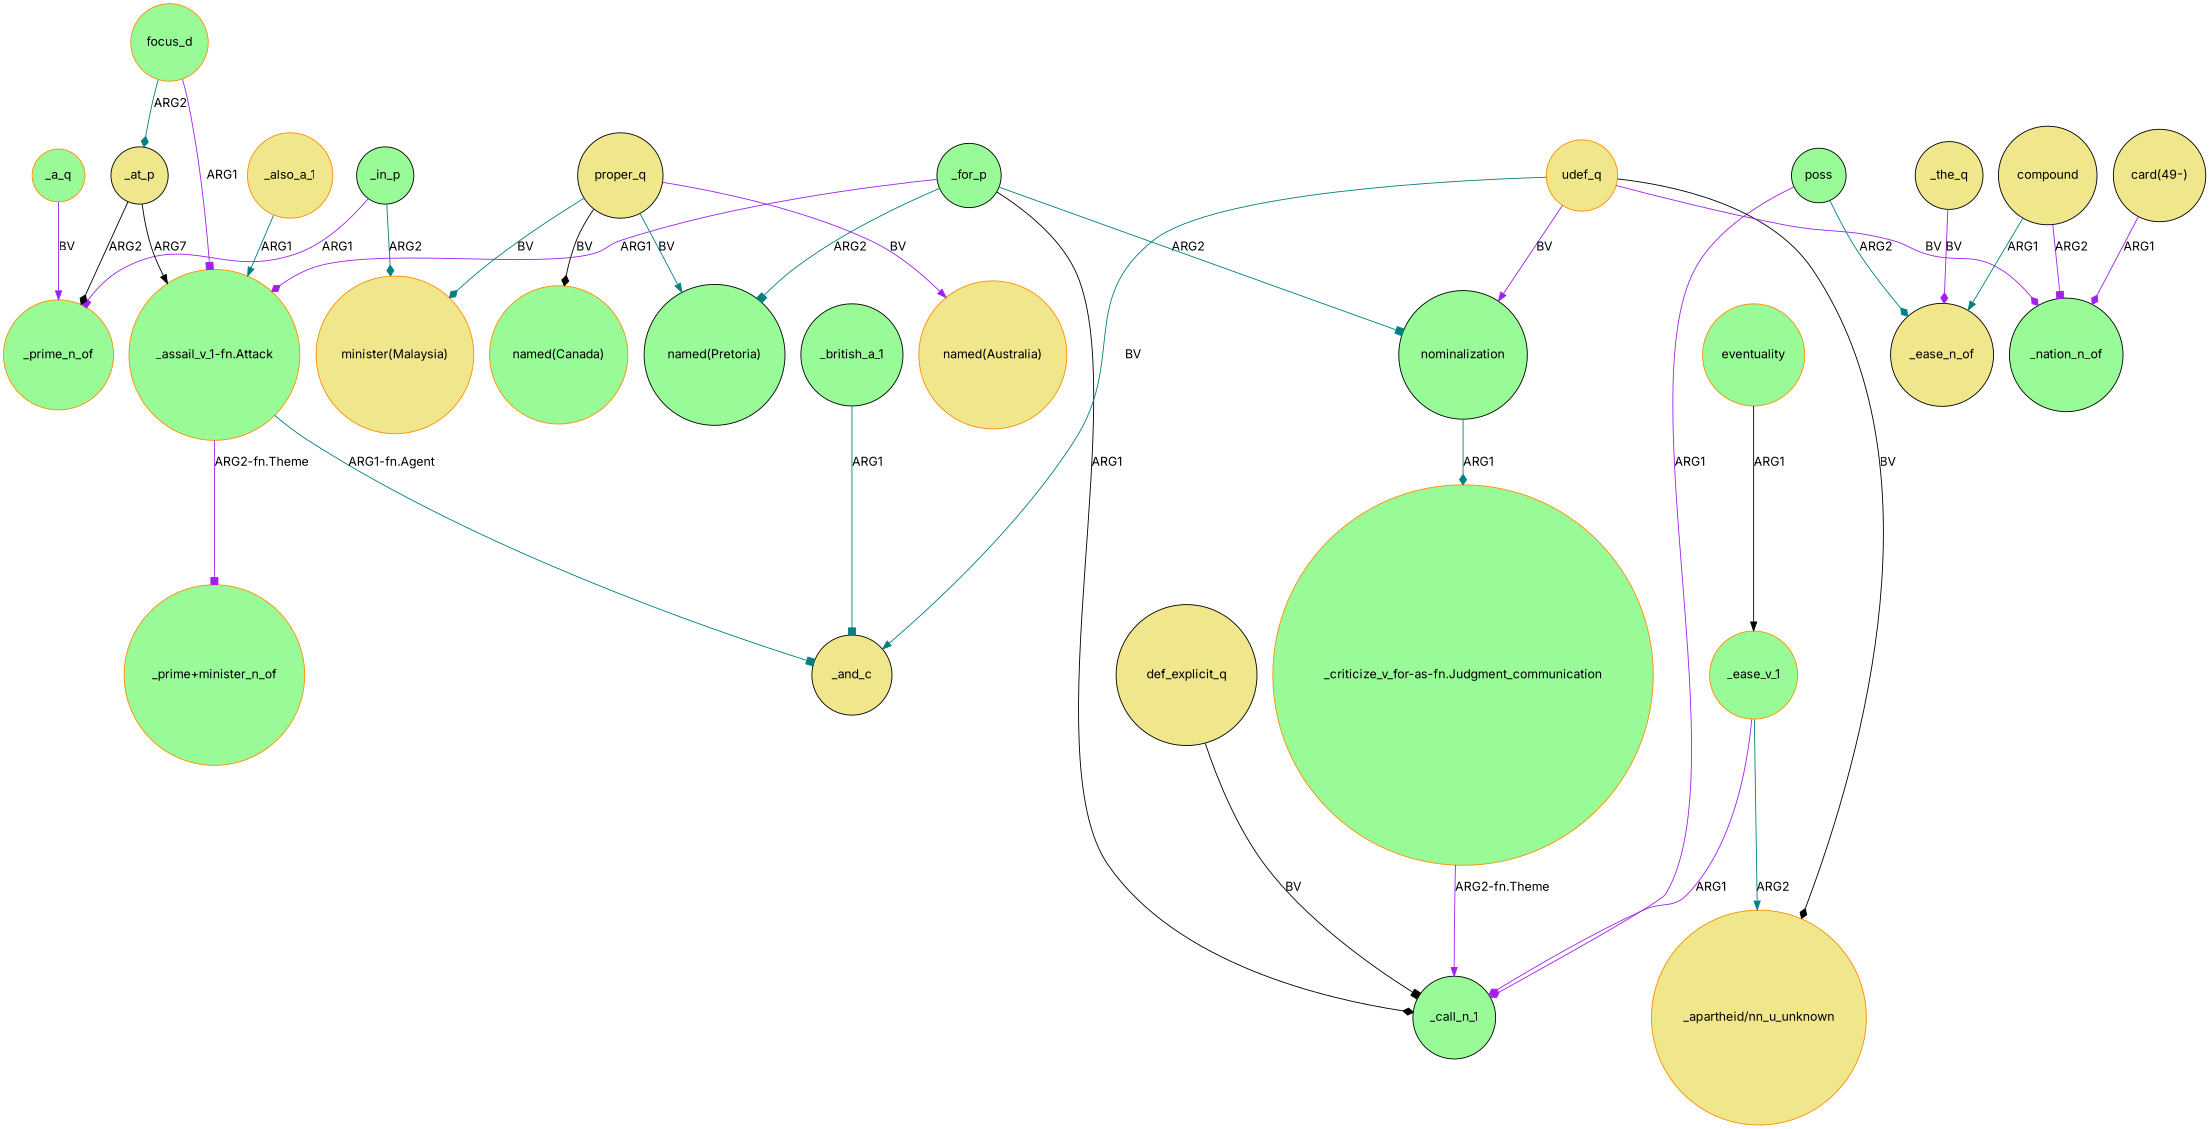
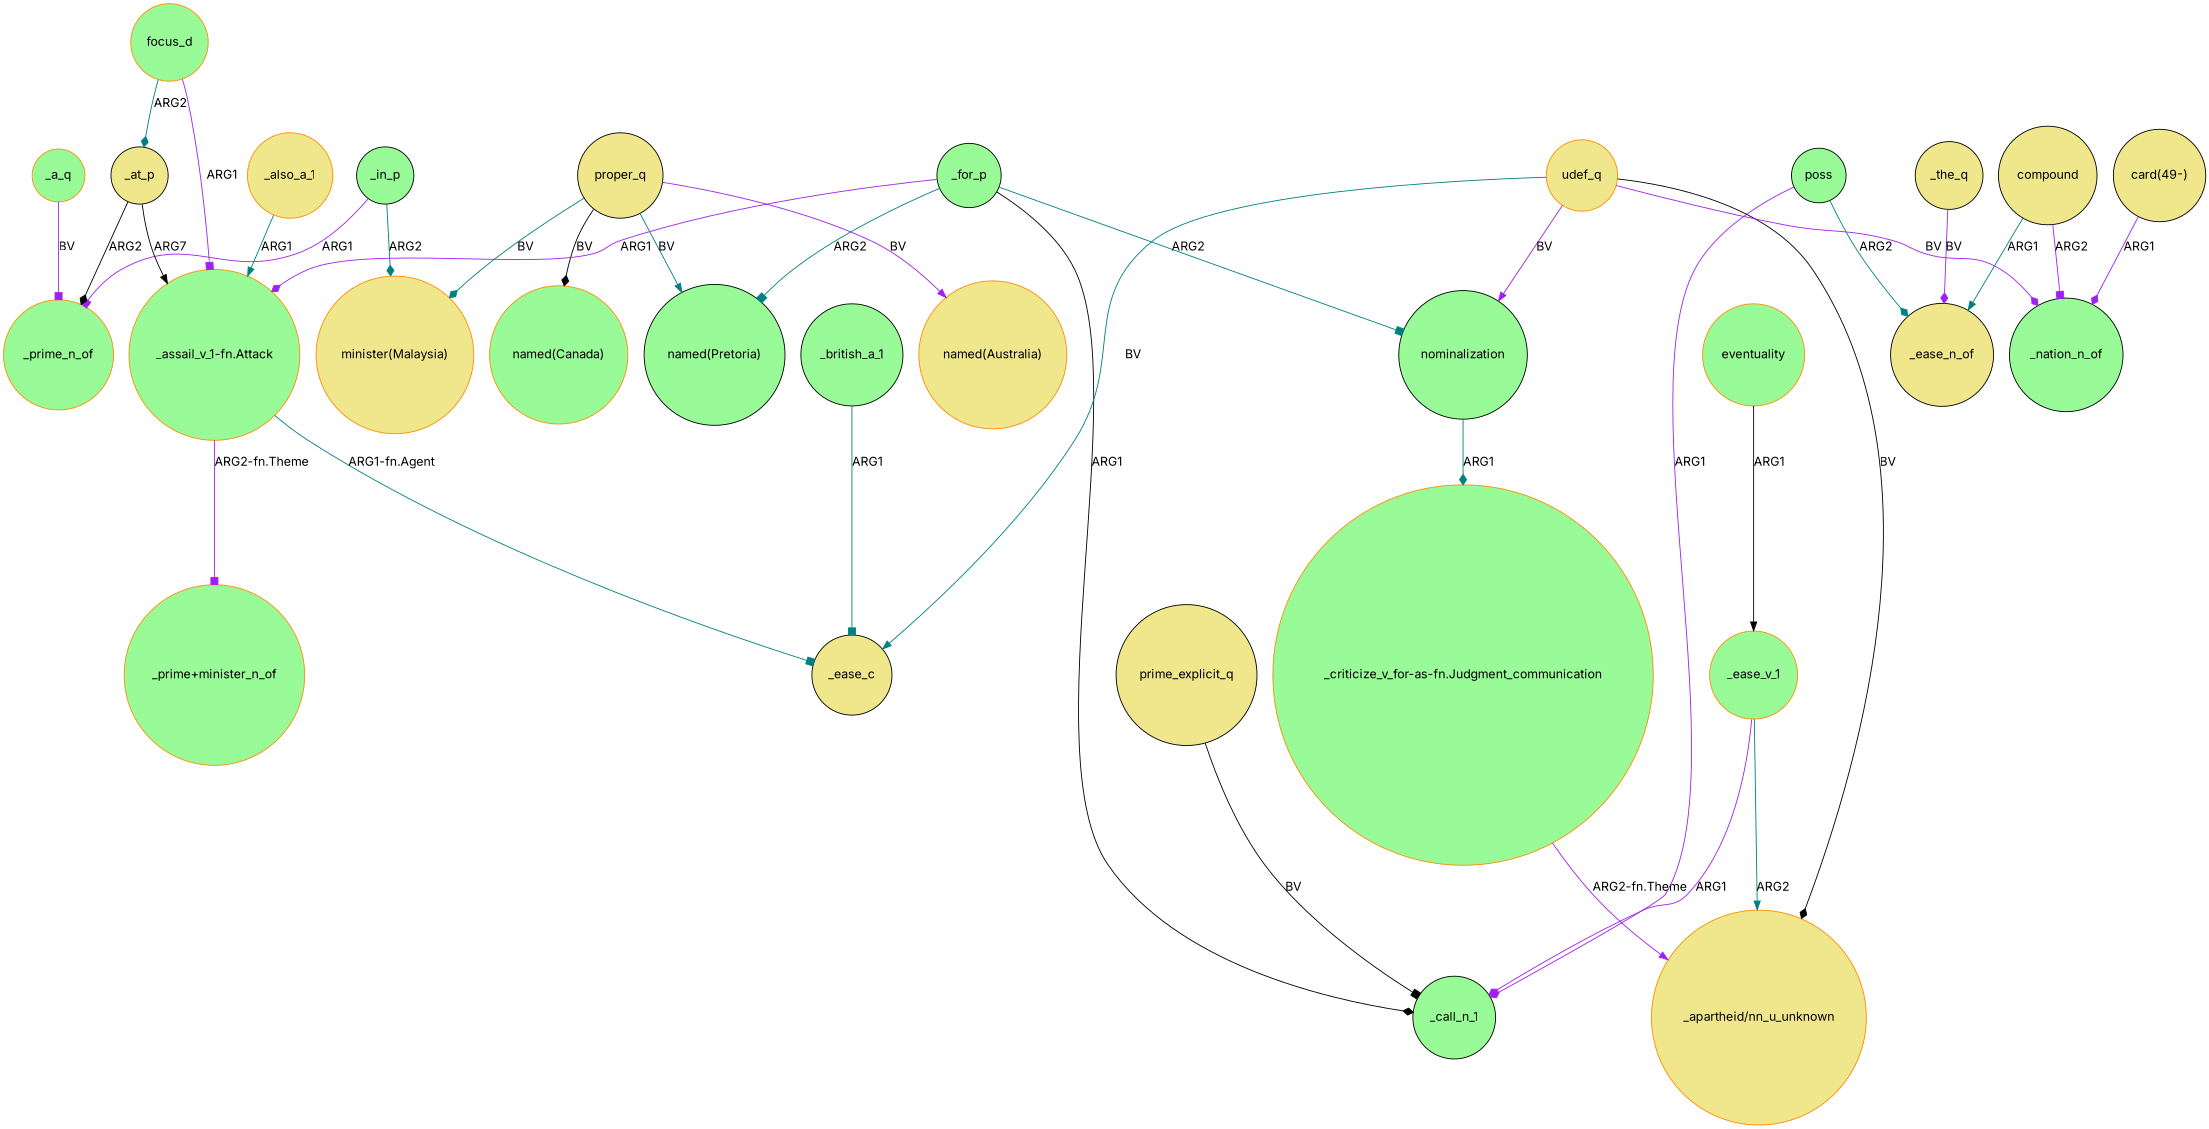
edge "_a_q" -> "_prime_n_of": arrowhead normal -> box
node "_and_c": label "_and_c" -> "_ease_c"
node "def_explicit_q": label "def_explicit_q" -> "prime_explicit_q"
edge "_criticize_v_for-as-fn.Judgment_communication" -> "_call_n_1": now "_criticize_v_for-as-fn.Judgment_communication" -> "_apartheid/nn_u_unknown"
